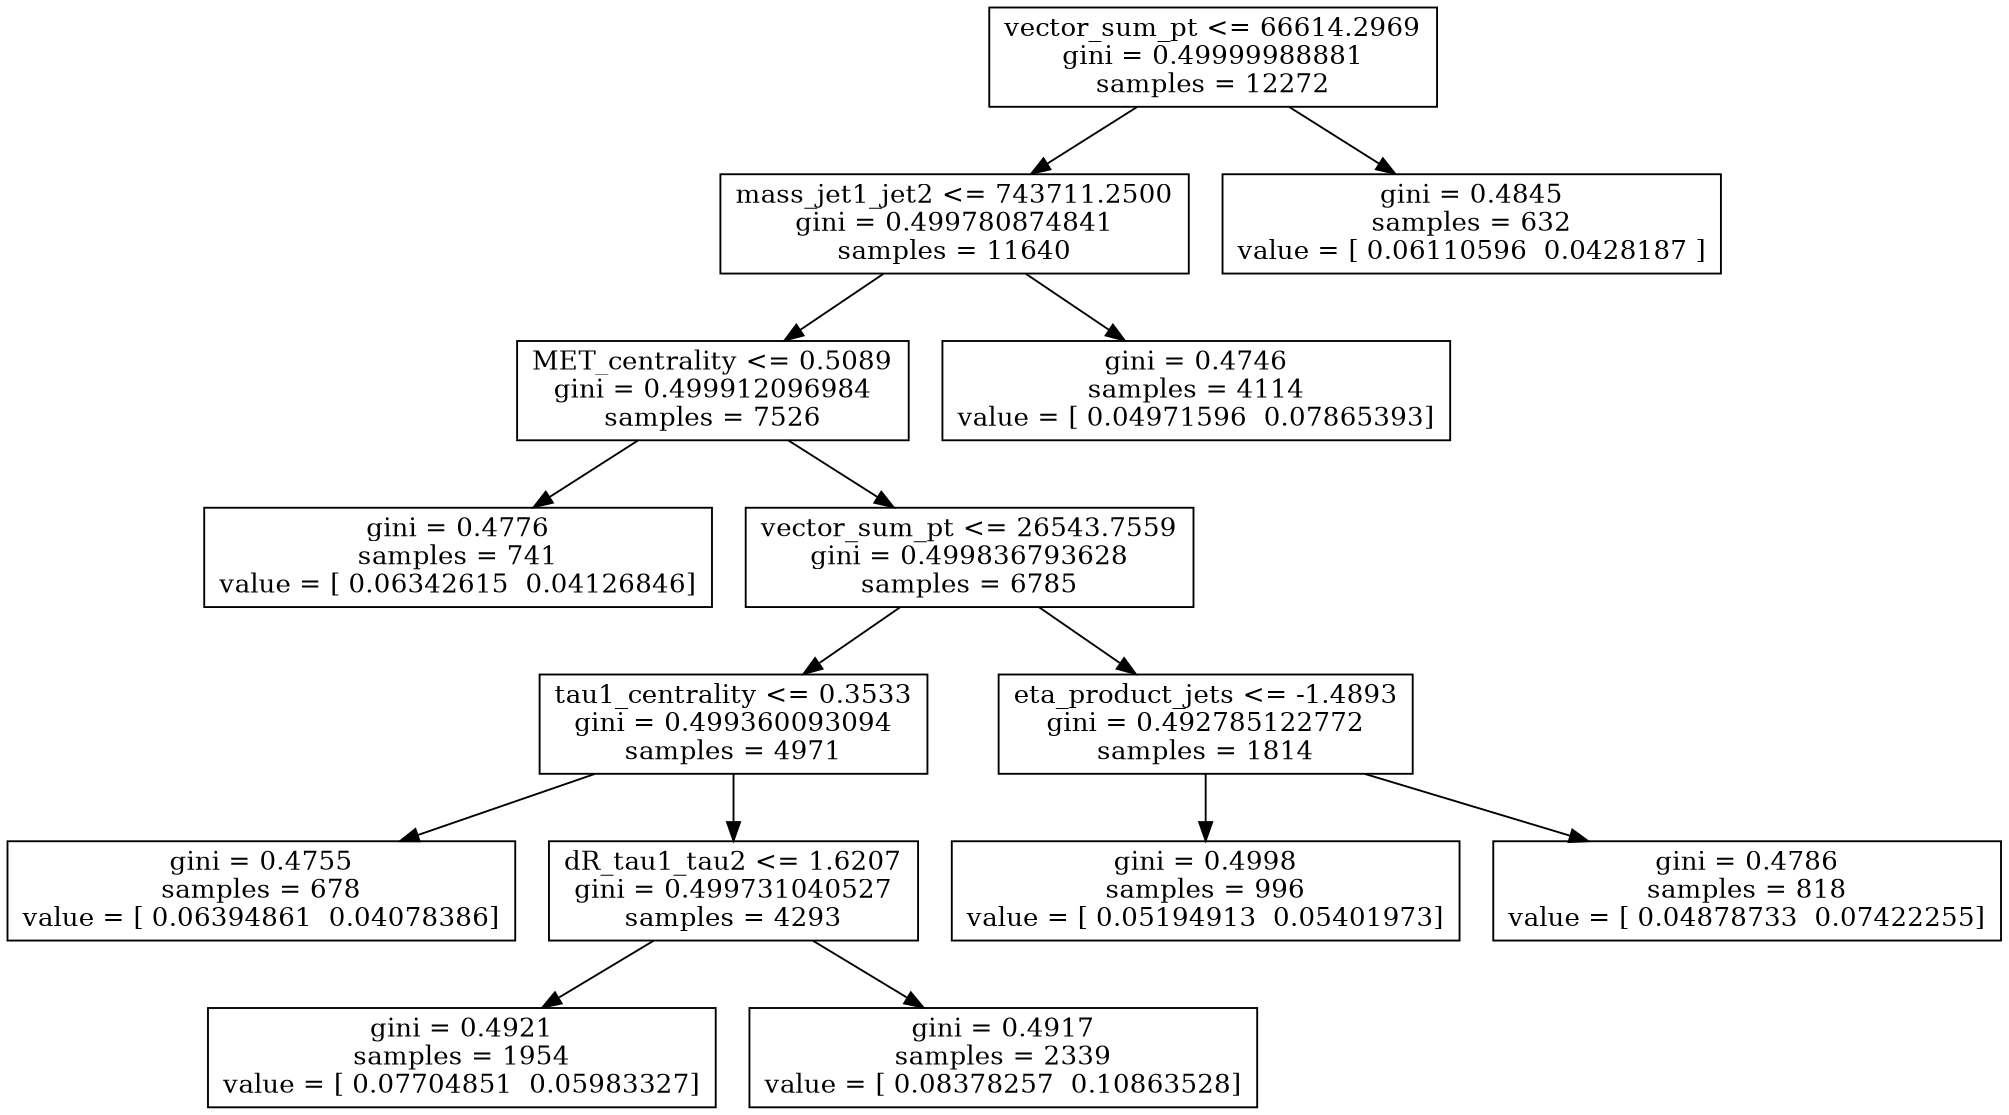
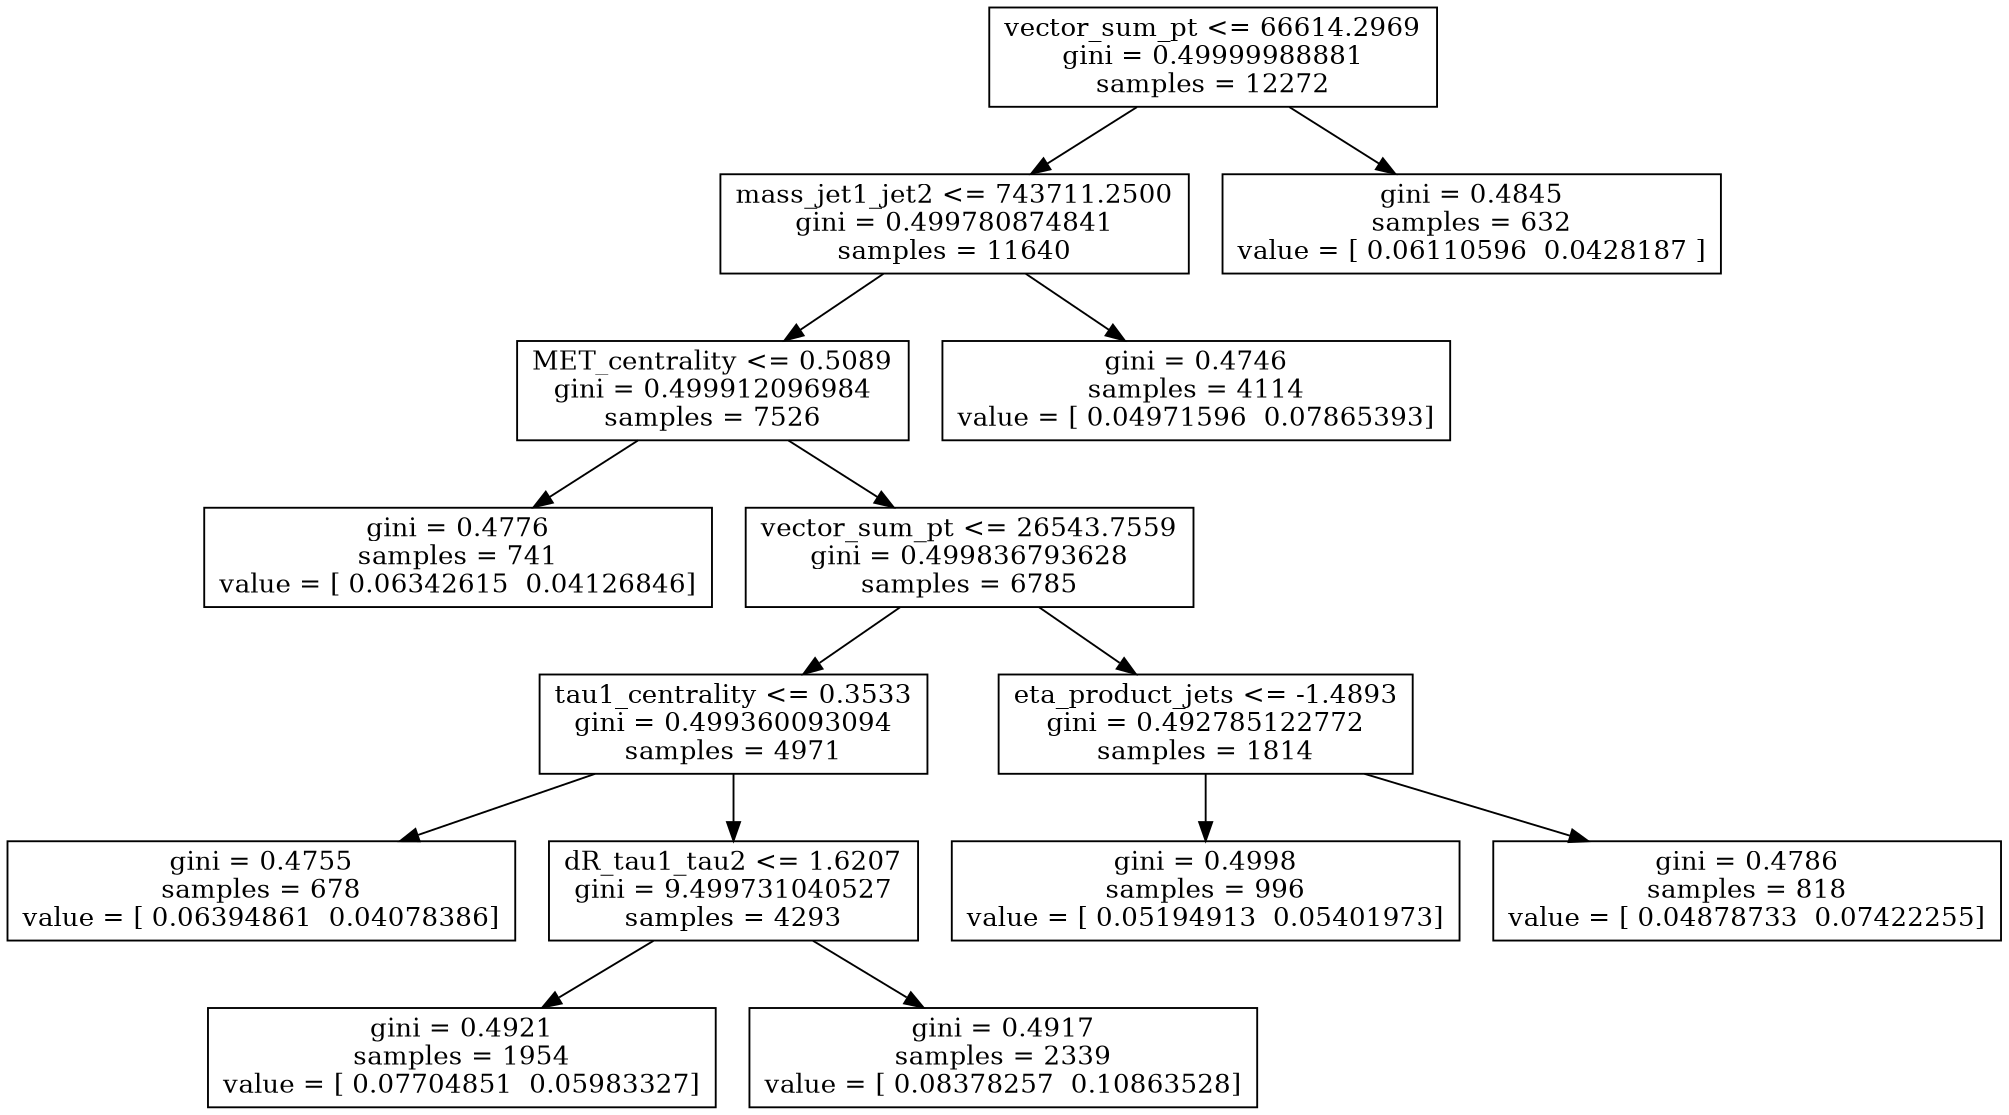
node "dR_tau1_tau2 <= 1.6207 gini = 0.499731040527 samples = 4293": label "dR_tau1_tau2 <= 1.6207 gini = 0.499731040527 samples = 4293" -> "dR_tau1_tau2 <= 1.6207 gini = 9.499731040527 samples = 4293"
